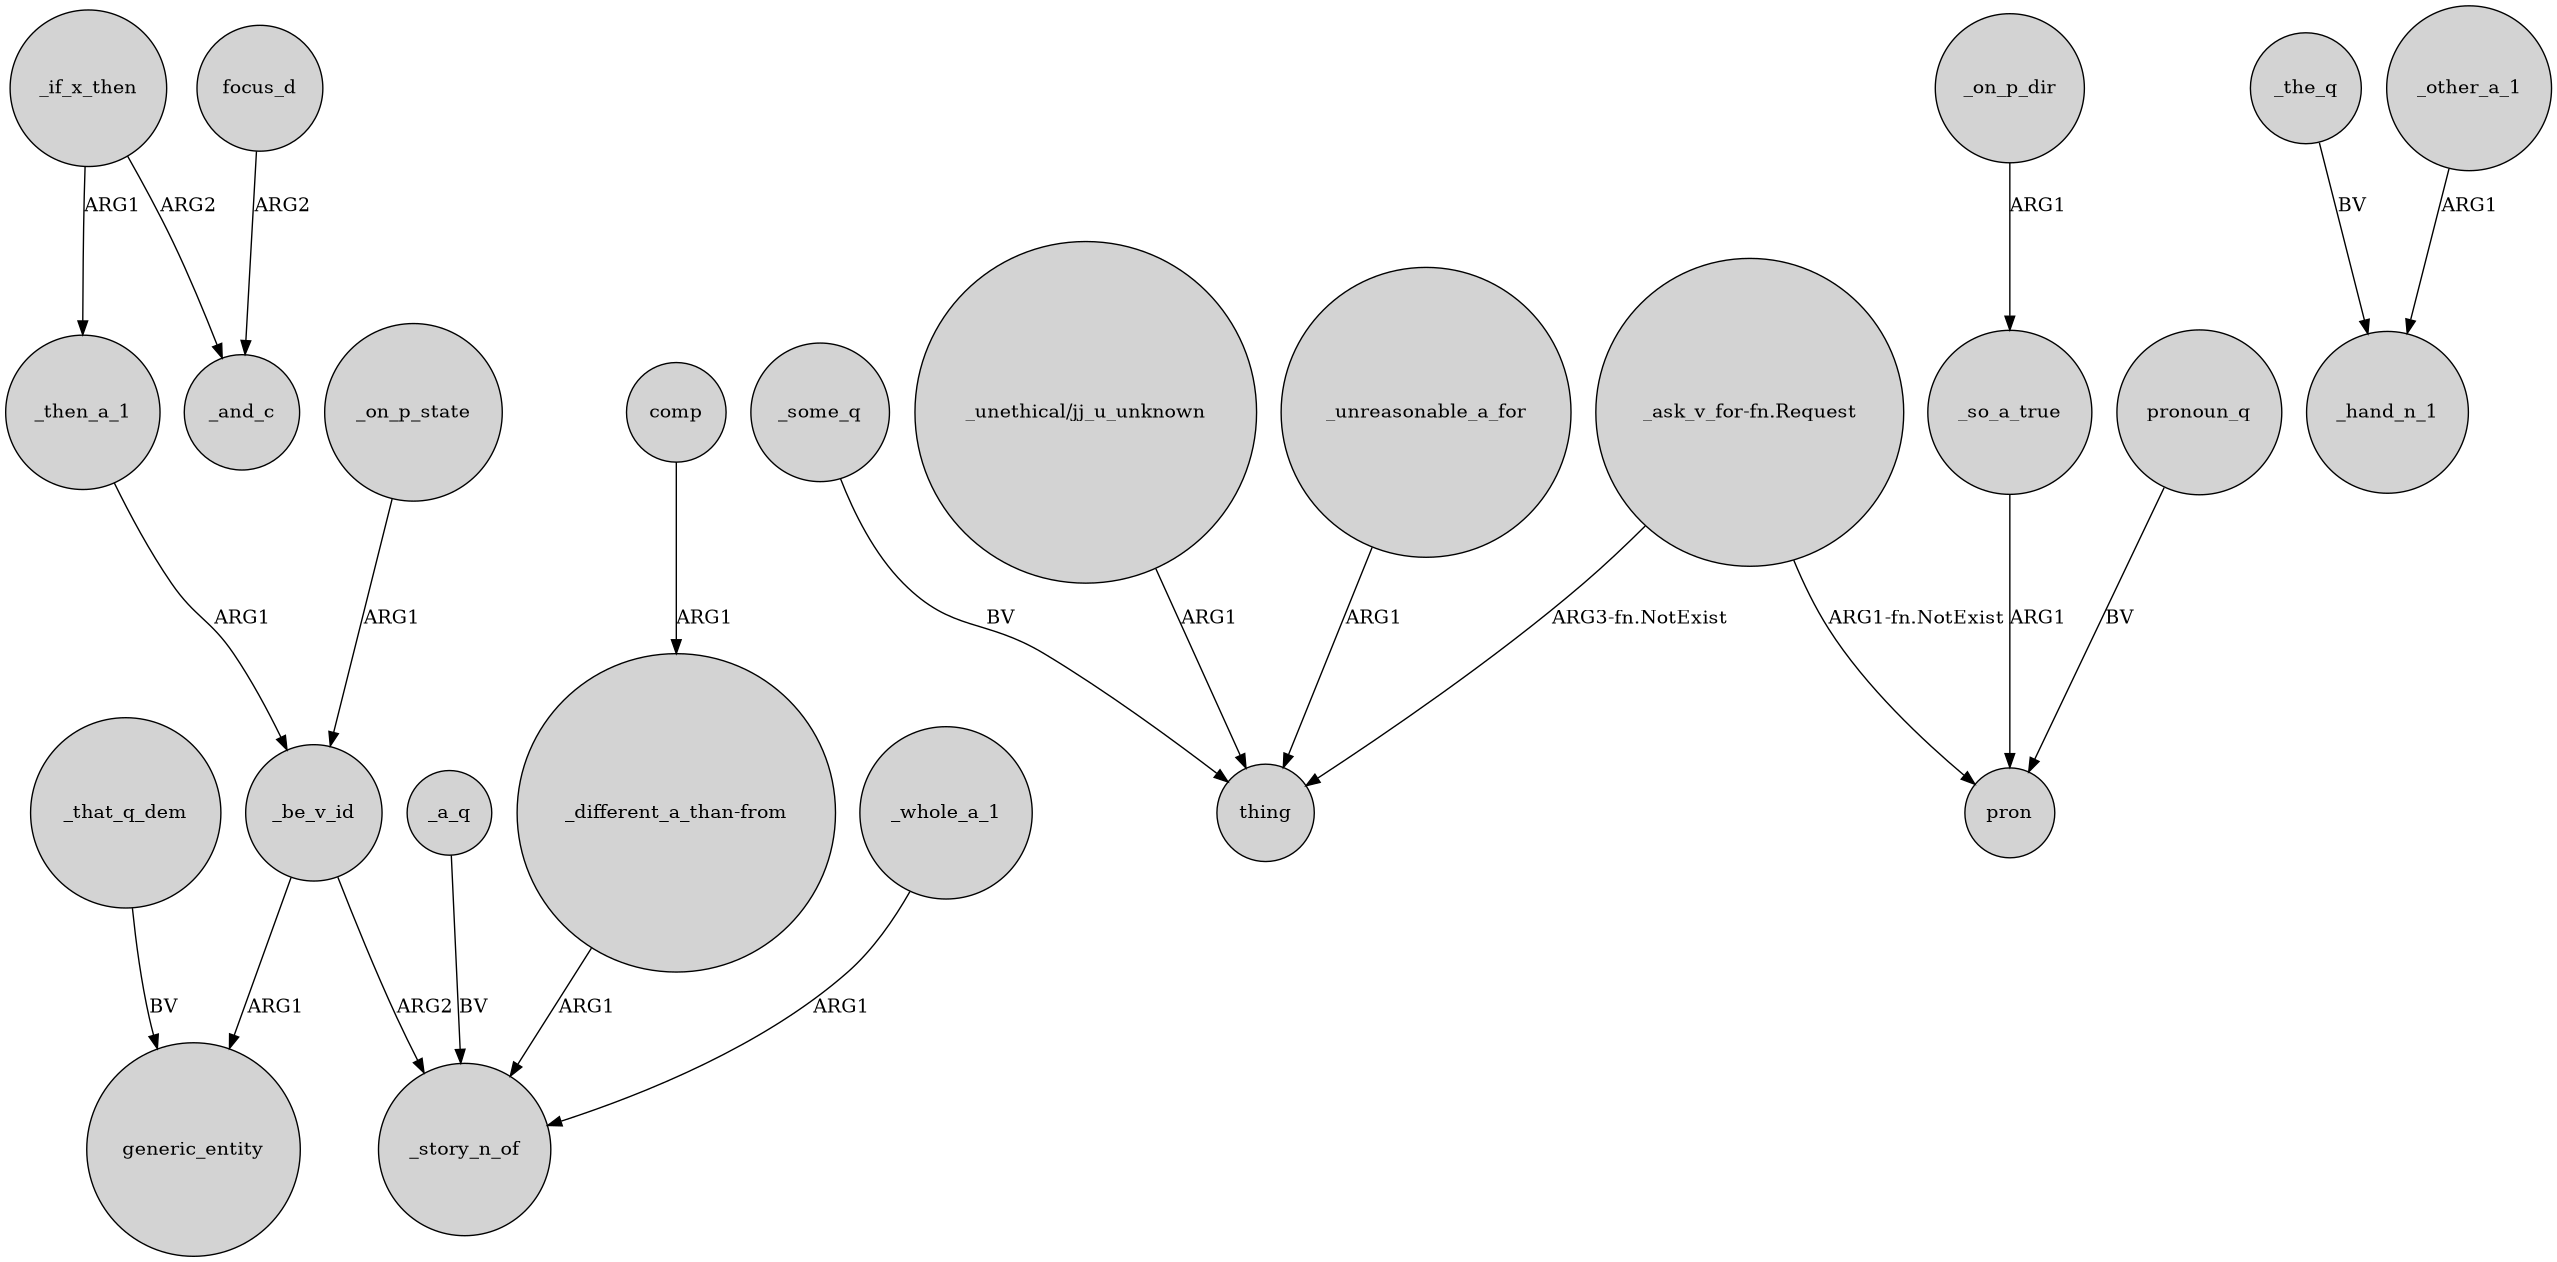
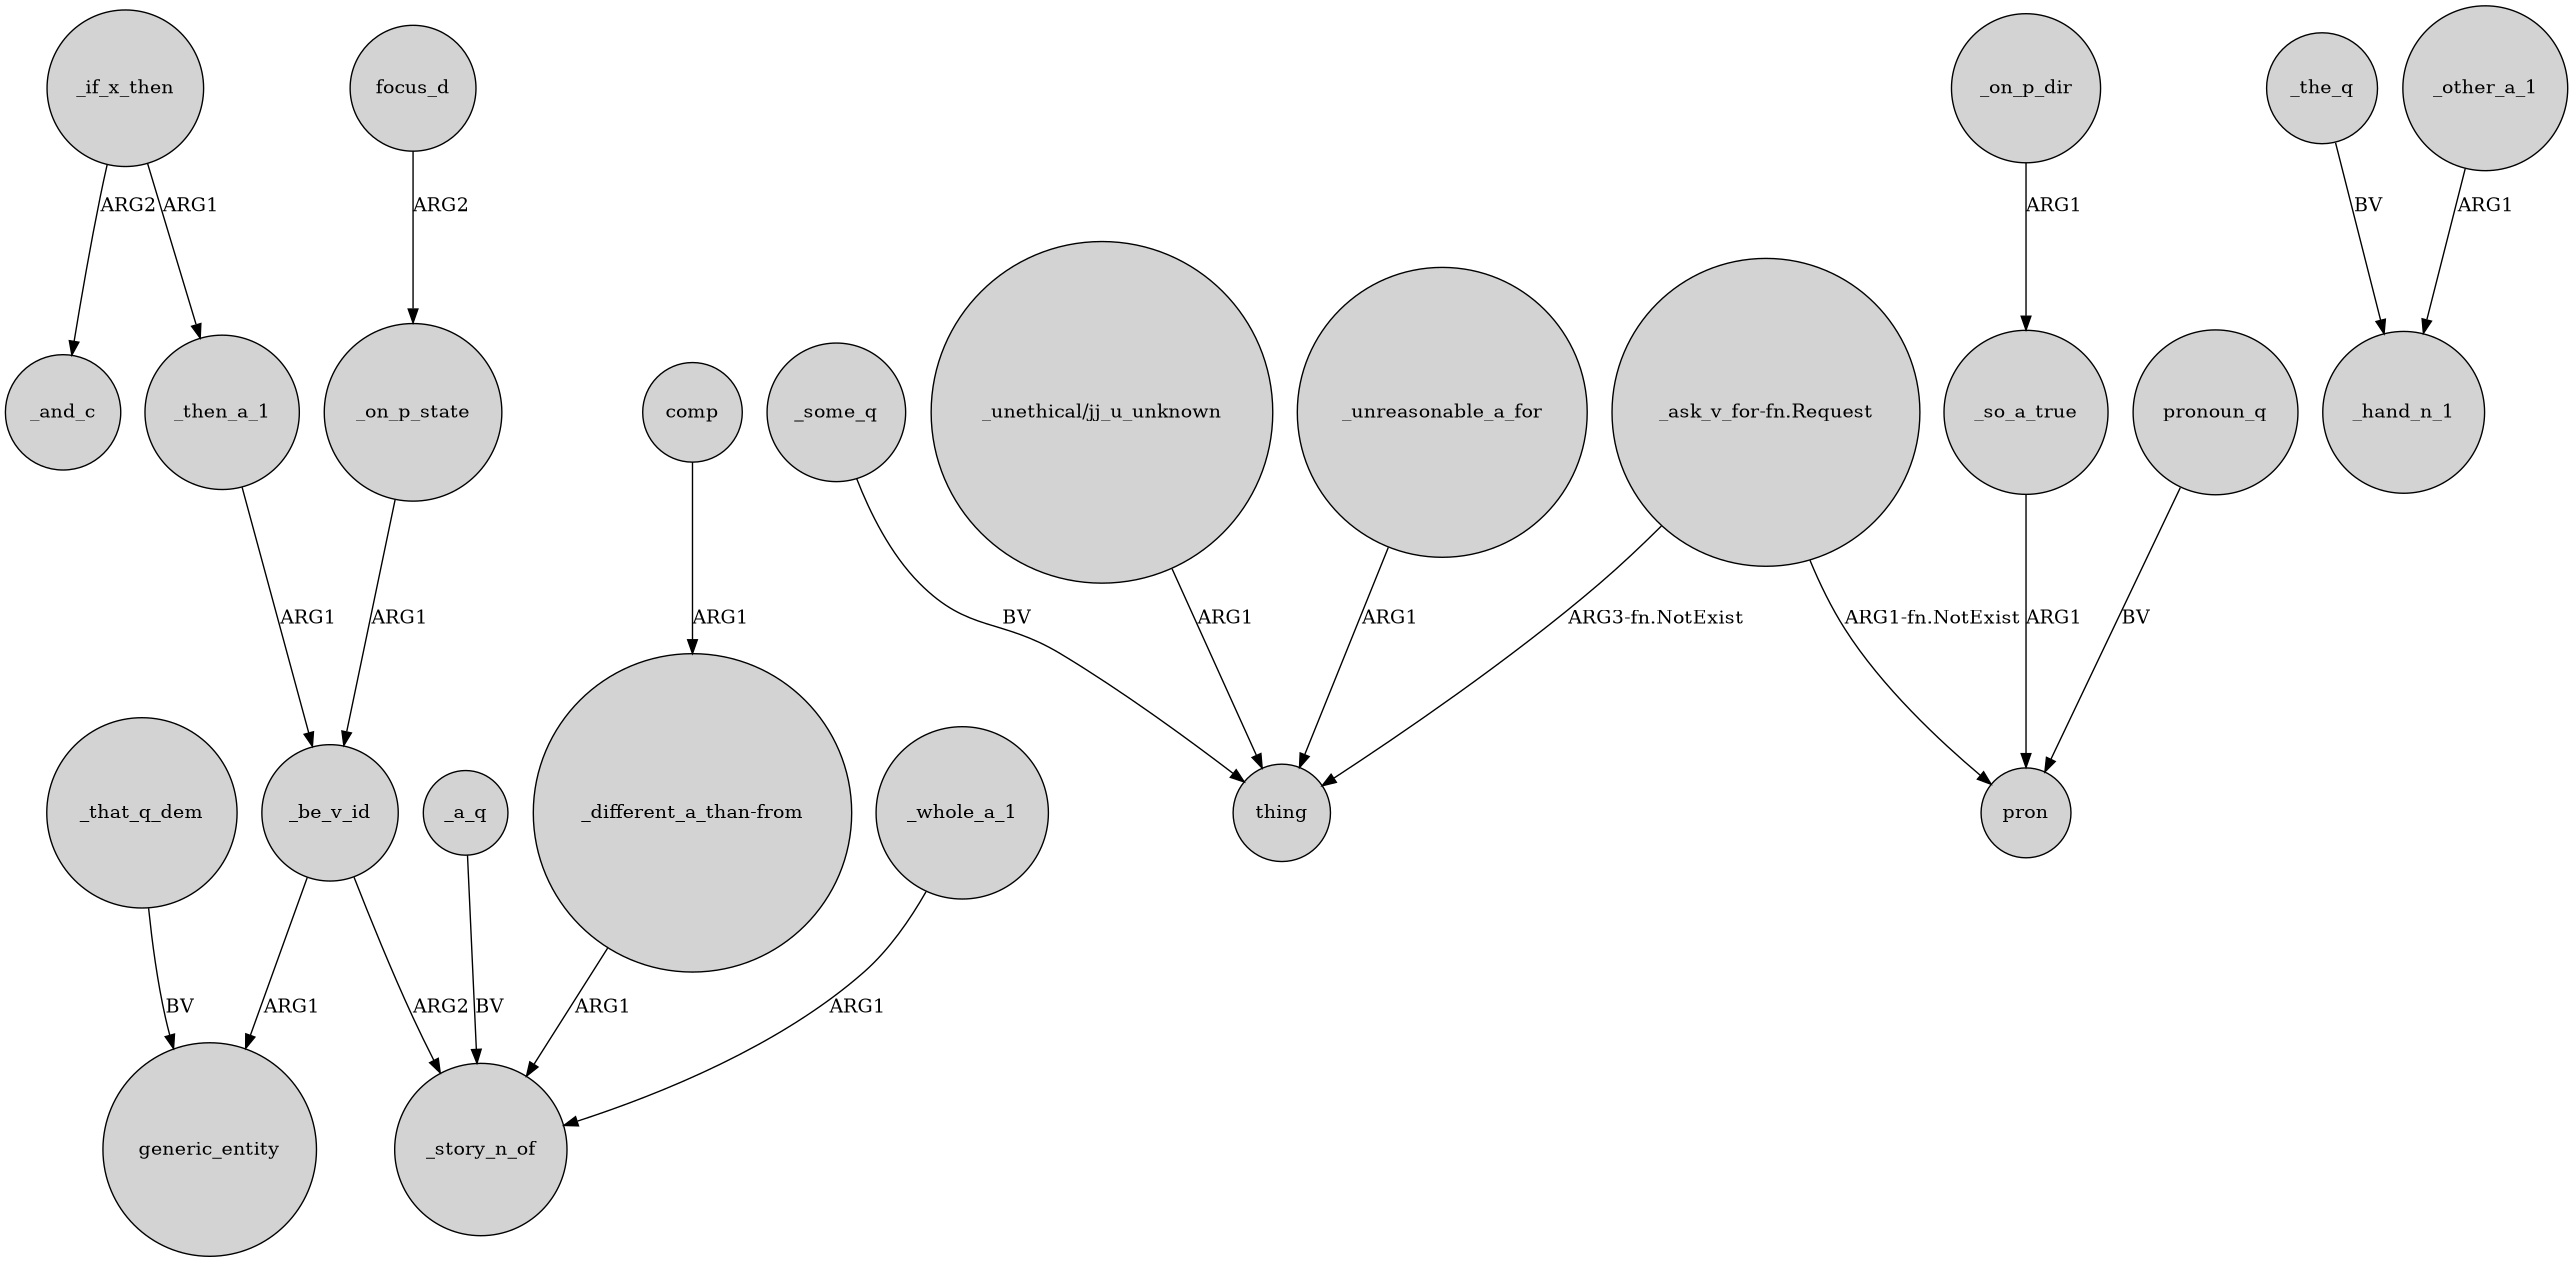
edge "focus_d" -> "_and_c": now "focus_d" -> "_on_p_state"
